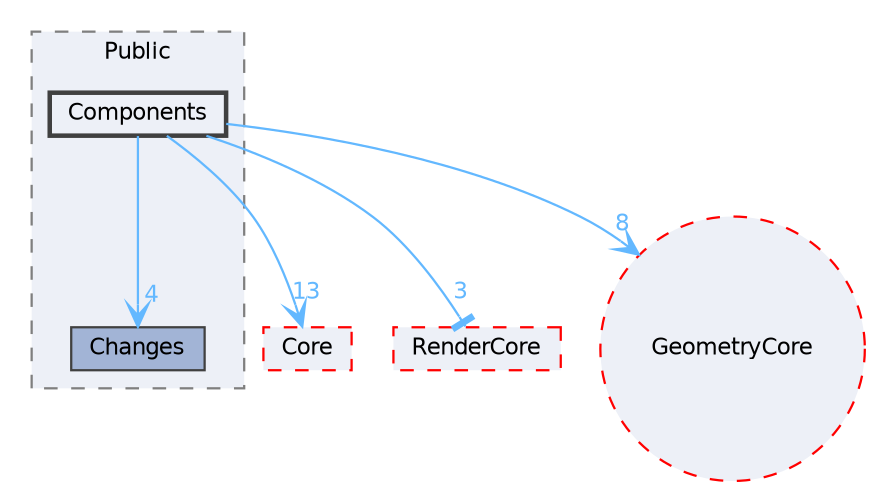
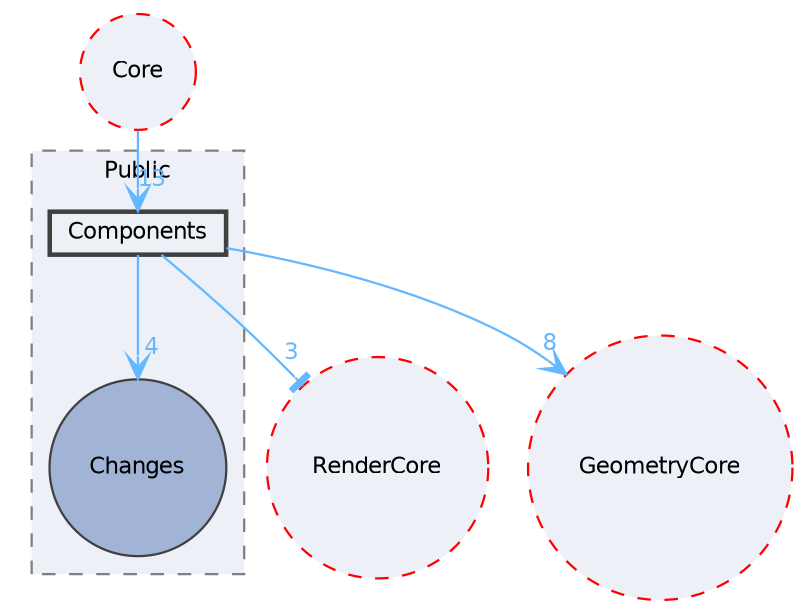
edge "Components" -> "Core": reversed
node "Changes": shape box -> circle
node "Core": shape box -> circle
node "RenderCore": shape box -> circle
